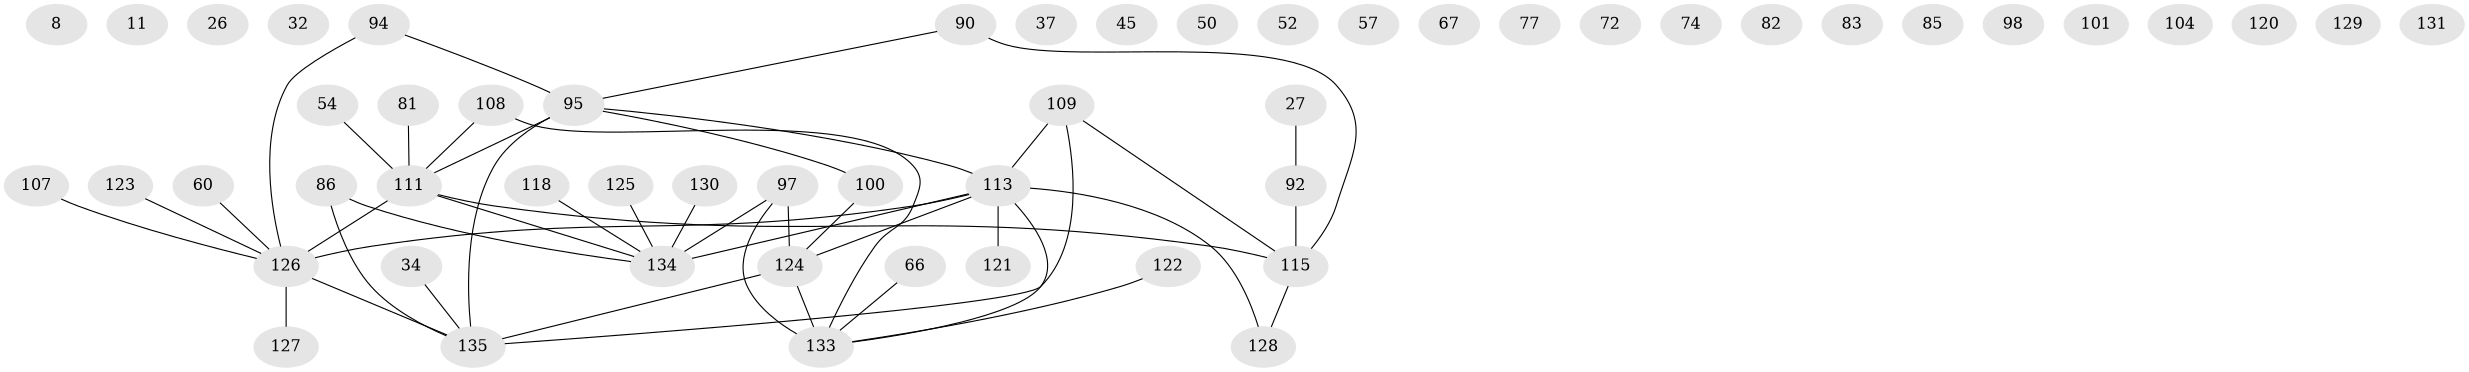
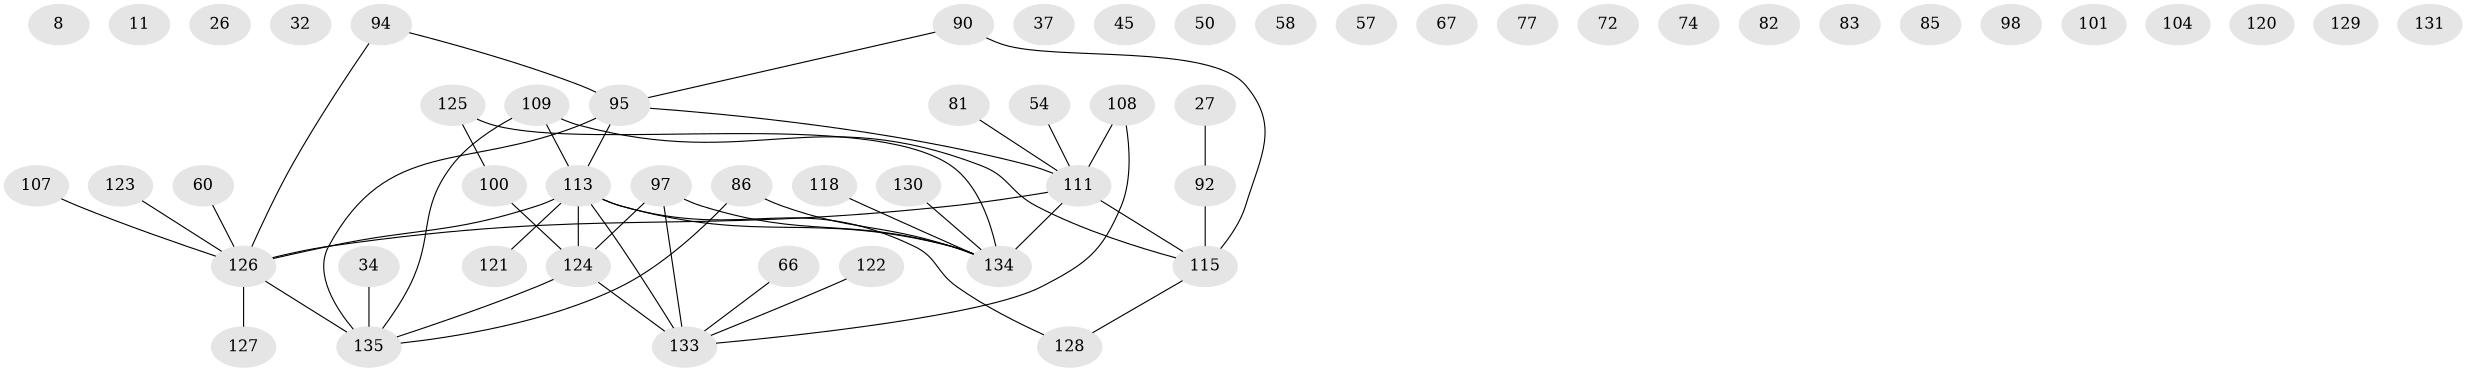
node "52": label "52" -> "58"
edge "95" -- "100": now "125" -- "100"
